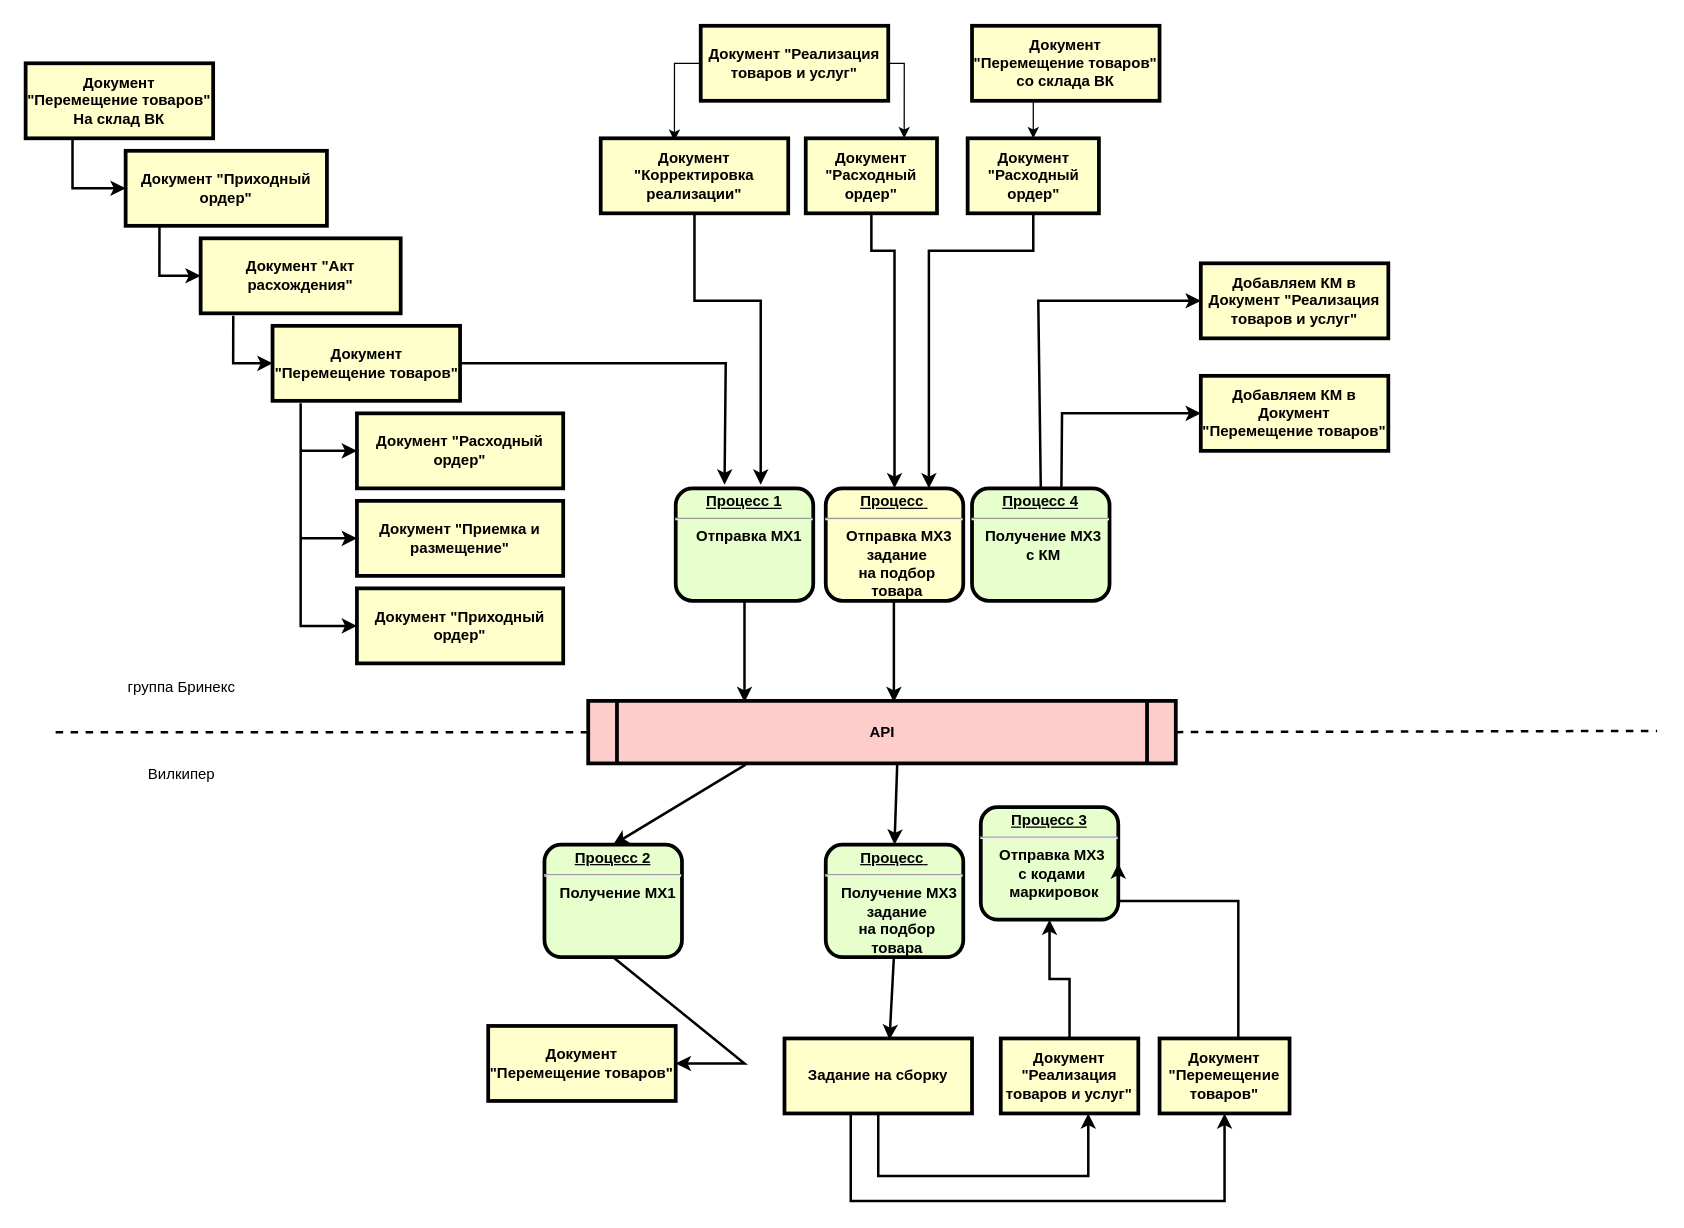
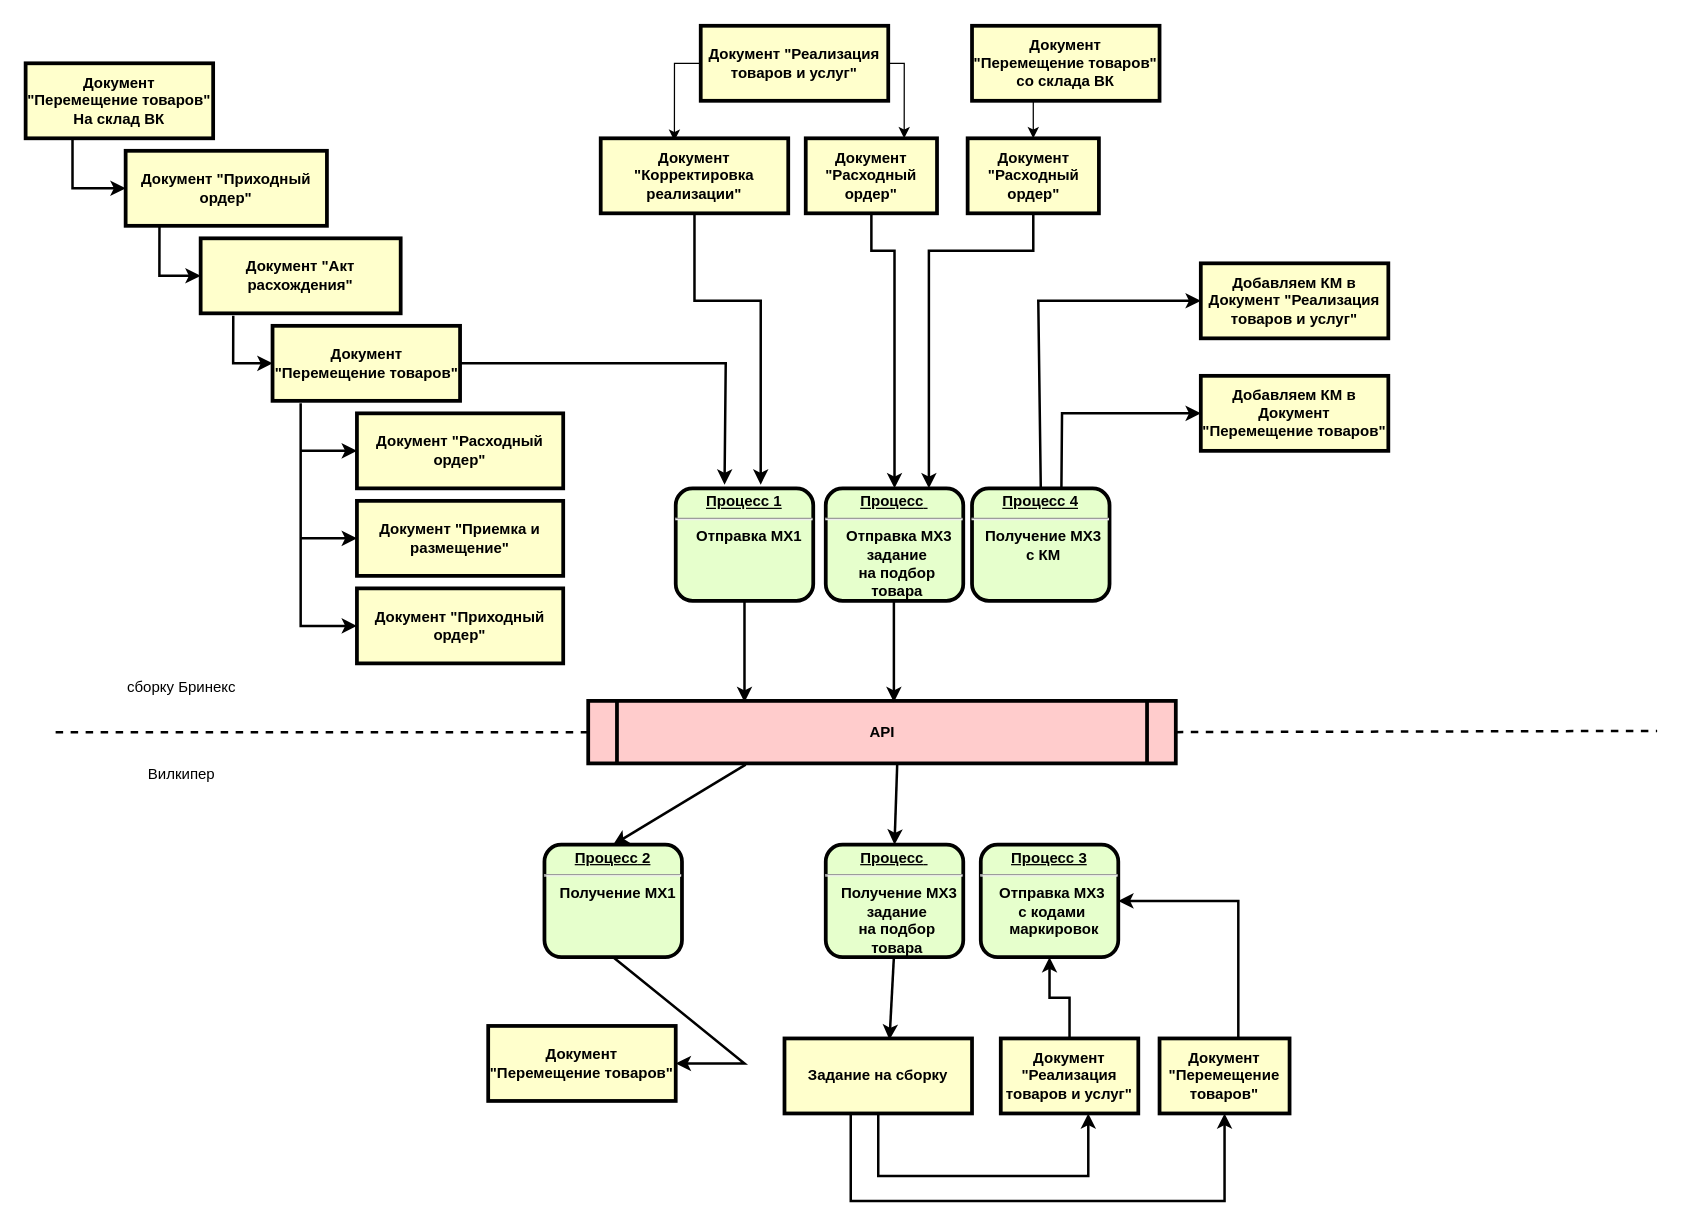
node "Процесс Отправка МХ3 задание на подбор товара": fillcolor #ffffcc -> #e6ffcc
node "группа Бринекс": label "группа Бринекс" -> "сборку Бринекс"
node "Процесс 3 Отправка МХ3 с кодами маркировок": moved (1049, 863) -> (1049, 901)
